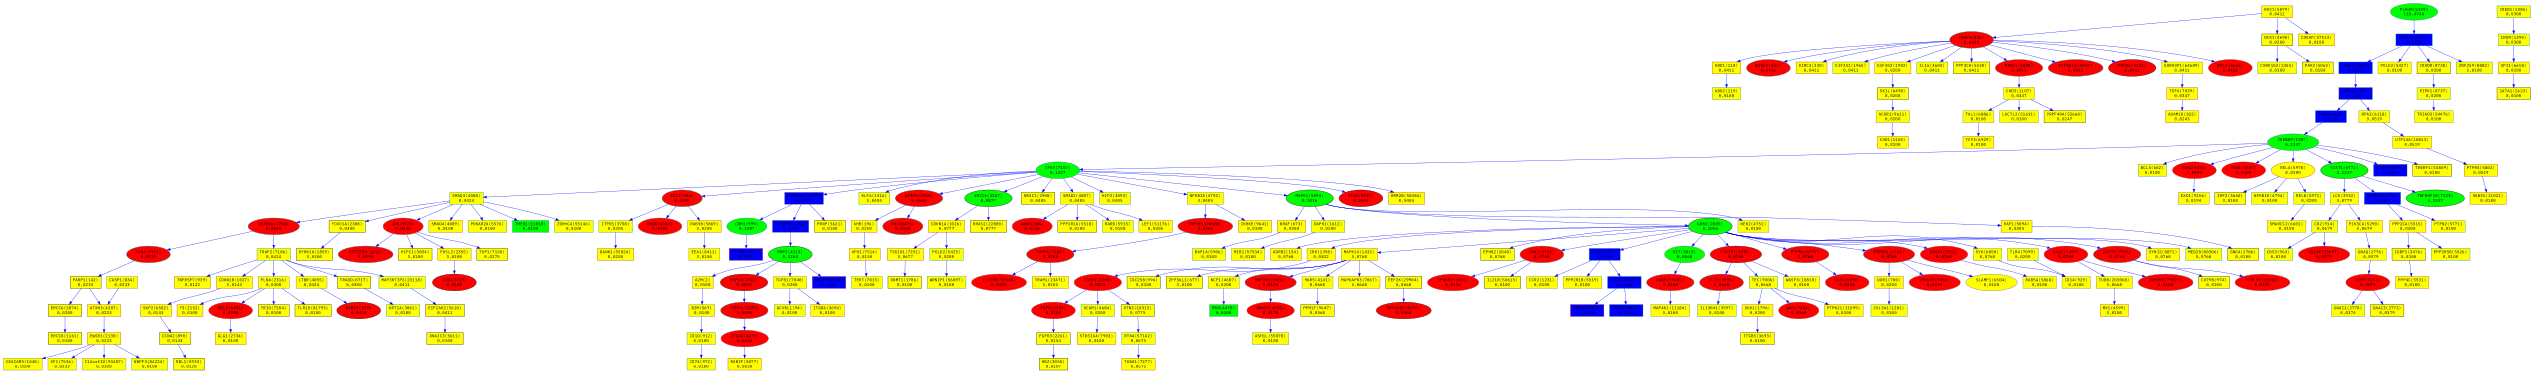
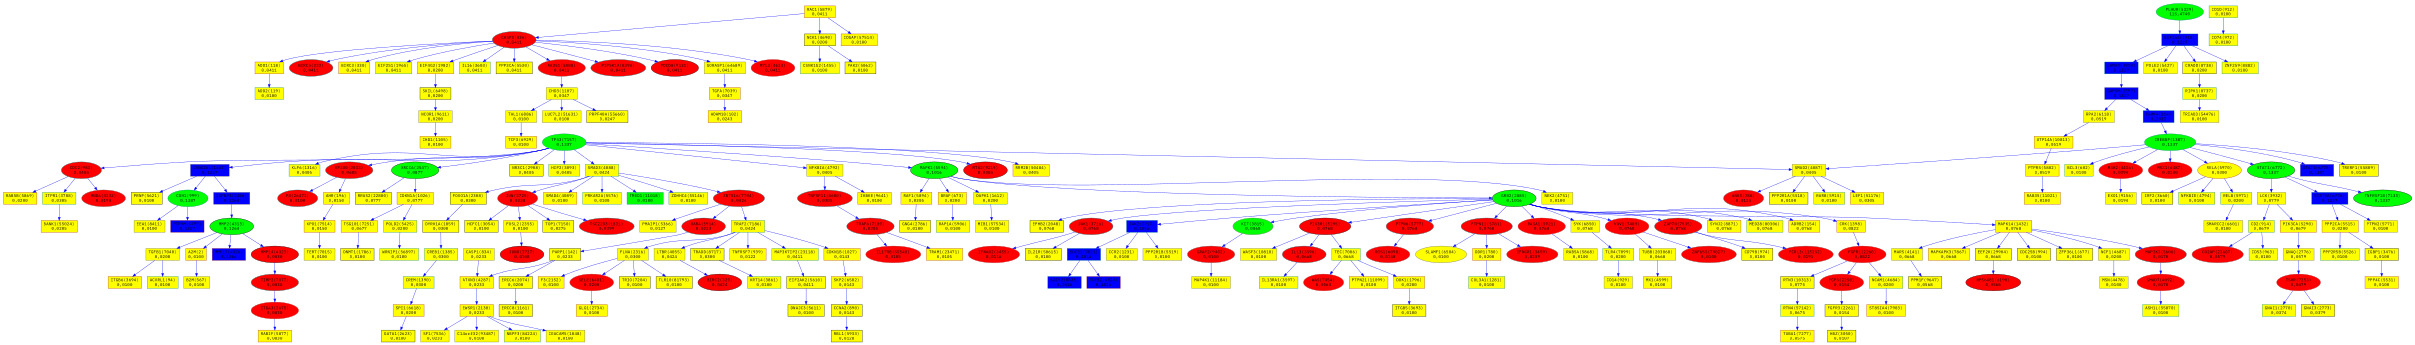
edge "CREBBP(1387) 0,1337" -> "TP53(7157) 0,1337": now "CREBBP(1387) 0,1337" -> "SMAD2(4087) 0,0405"
node "PMAIP1(5366) 0,0127": added
edge "DYRK1A(1859) 0,0300" -> "CREB1(1385) 0,0300": added
edge "RAB5B(5869) 0,0200" -> "EEA1(8411) 0,0100": now "CDH1(999) 0,1387" -> "EEA1(8411) 0,0100"
edge "SYK(6850) 0,0768" -> "CD14(929) 0,0100": now "SYK(6850) 0,0768" -> "TLR4(7099) 0,0200"
node "MSN(4478) 0,0100": fillcolor green -> yellow
edge "B2M(567) 0,0100" -> "CD1D(912) 0,0100": removed
